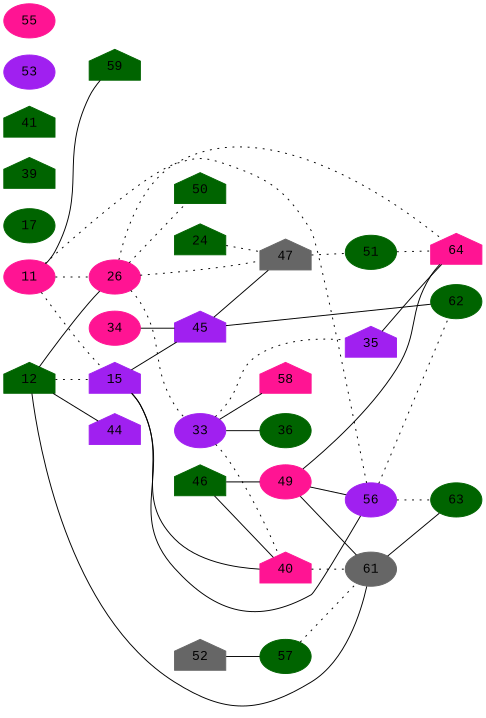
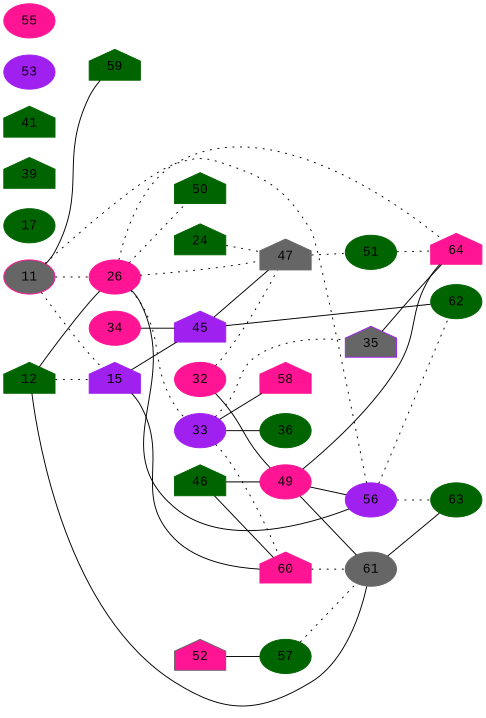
node "11": fillcolor deeppink -> gray40
node "35": fillcolor purple -> gray40
node "32": added
node "44": removed
node "40": label "40" -> "60"
edge "15" -- "56": now "26" -- "56"
node "52": fillcolor gray40 -> deeppink
